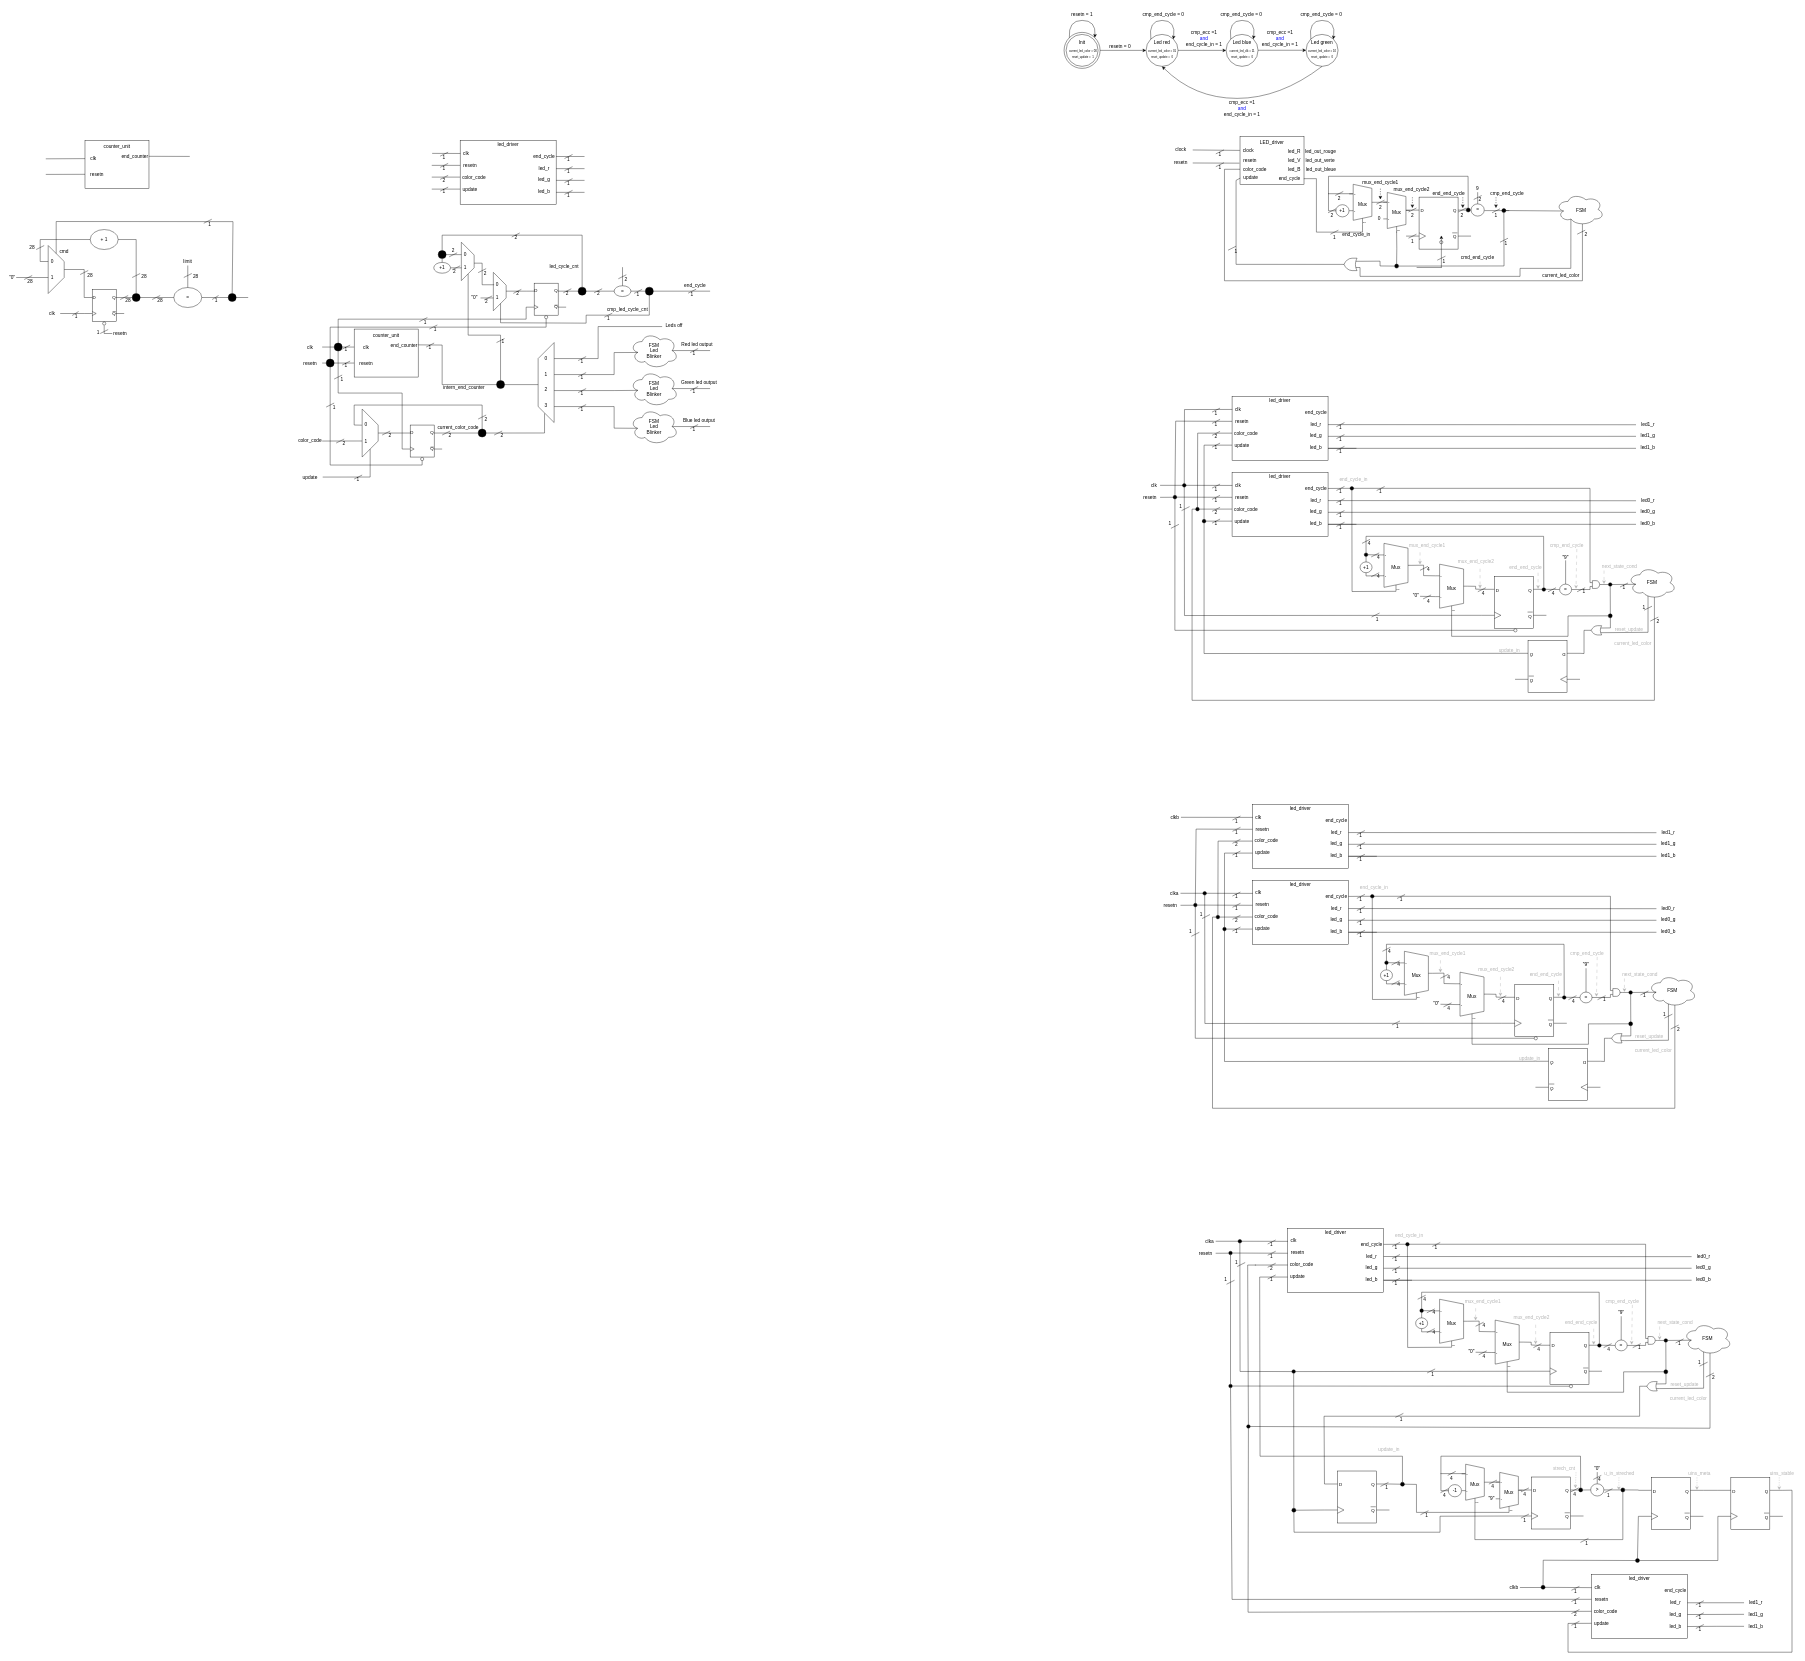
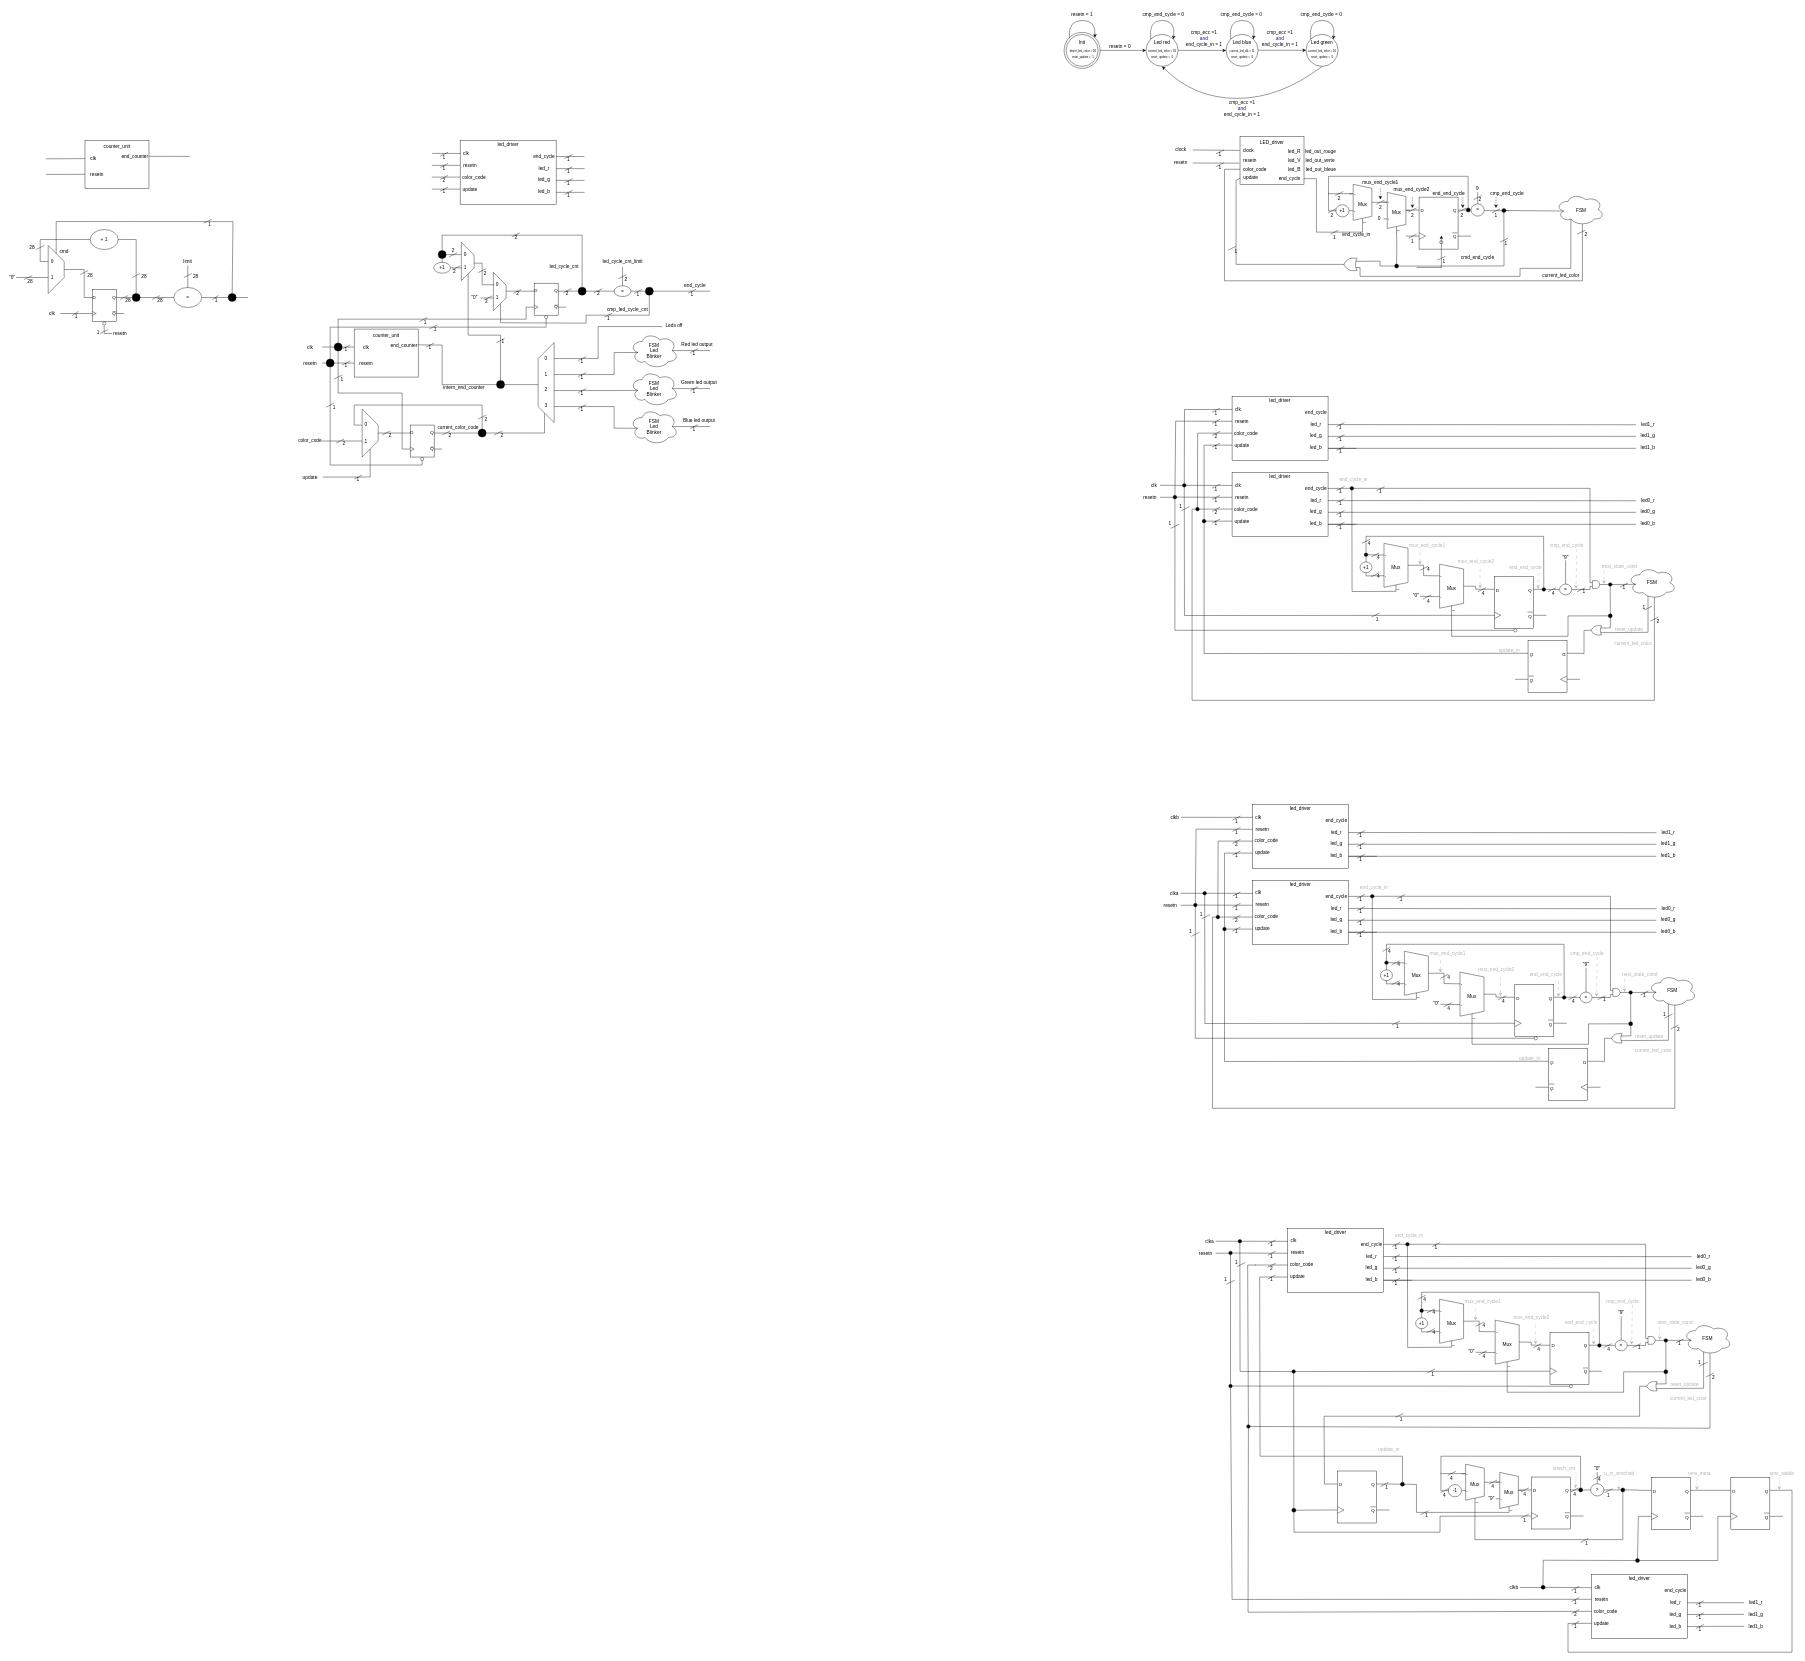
node "current_led_color = 00": label "current_led_color = 00" -> "driver_led_color = 00"
node "led_cycle_cnt_limit": added
